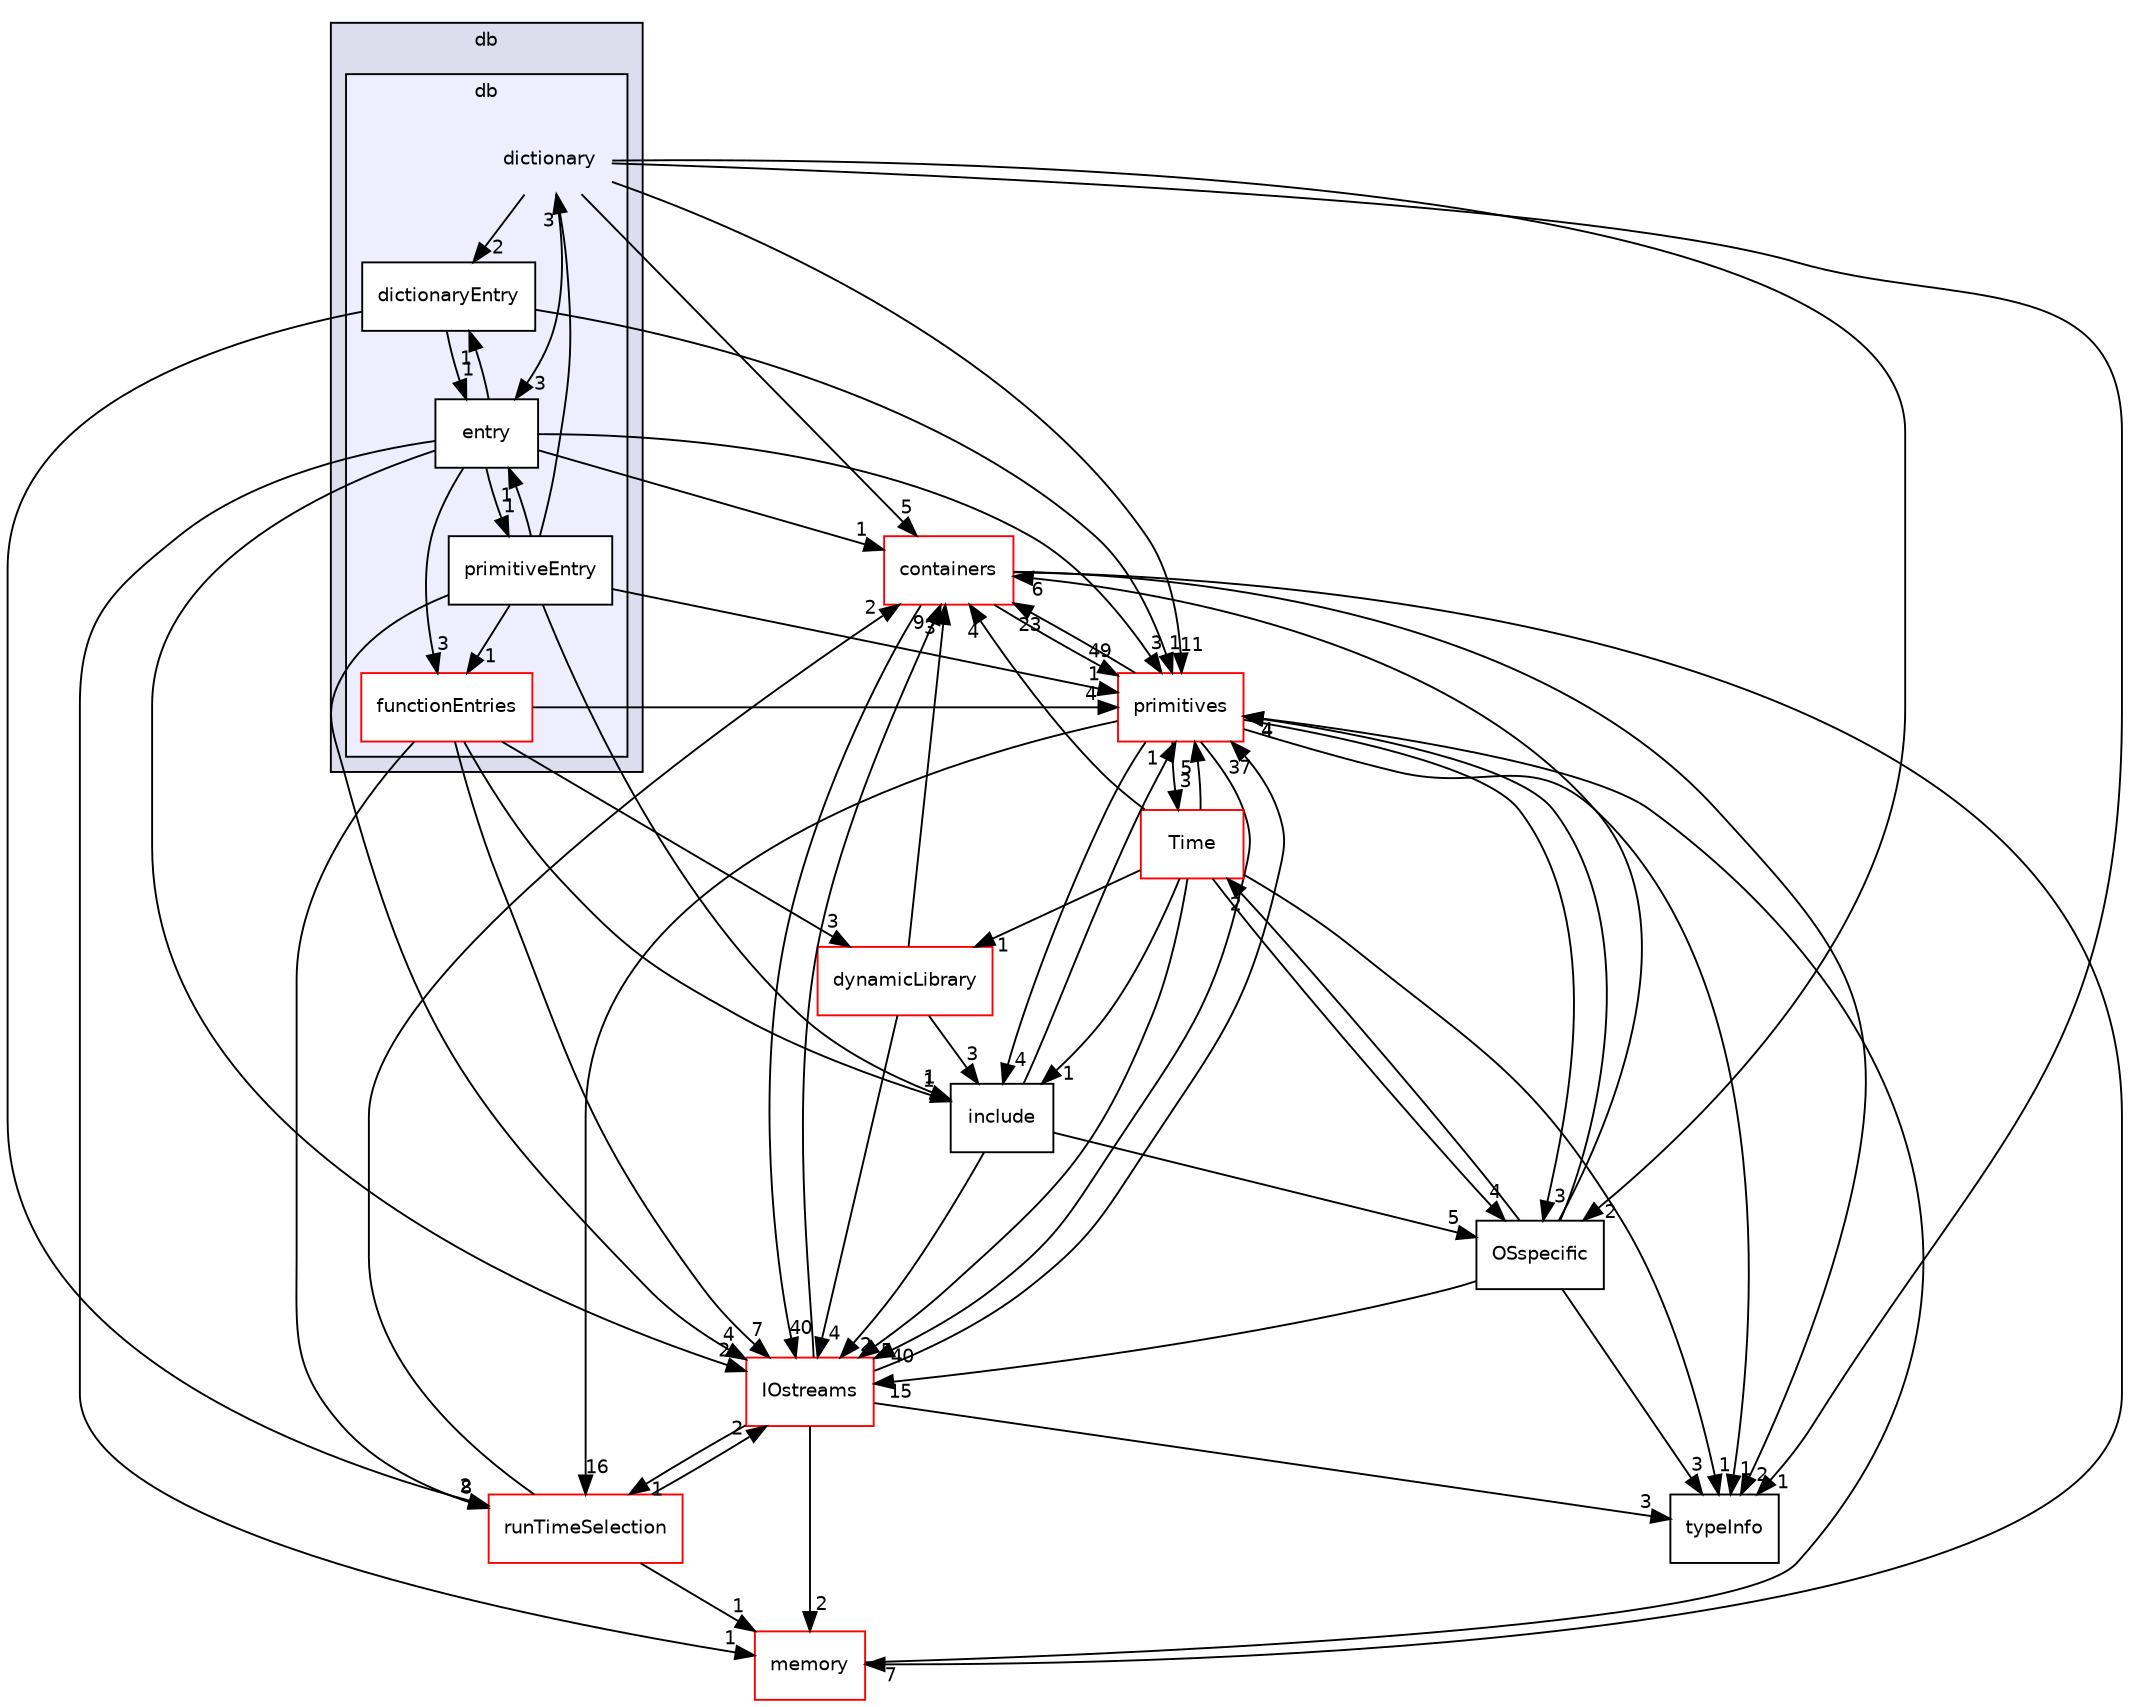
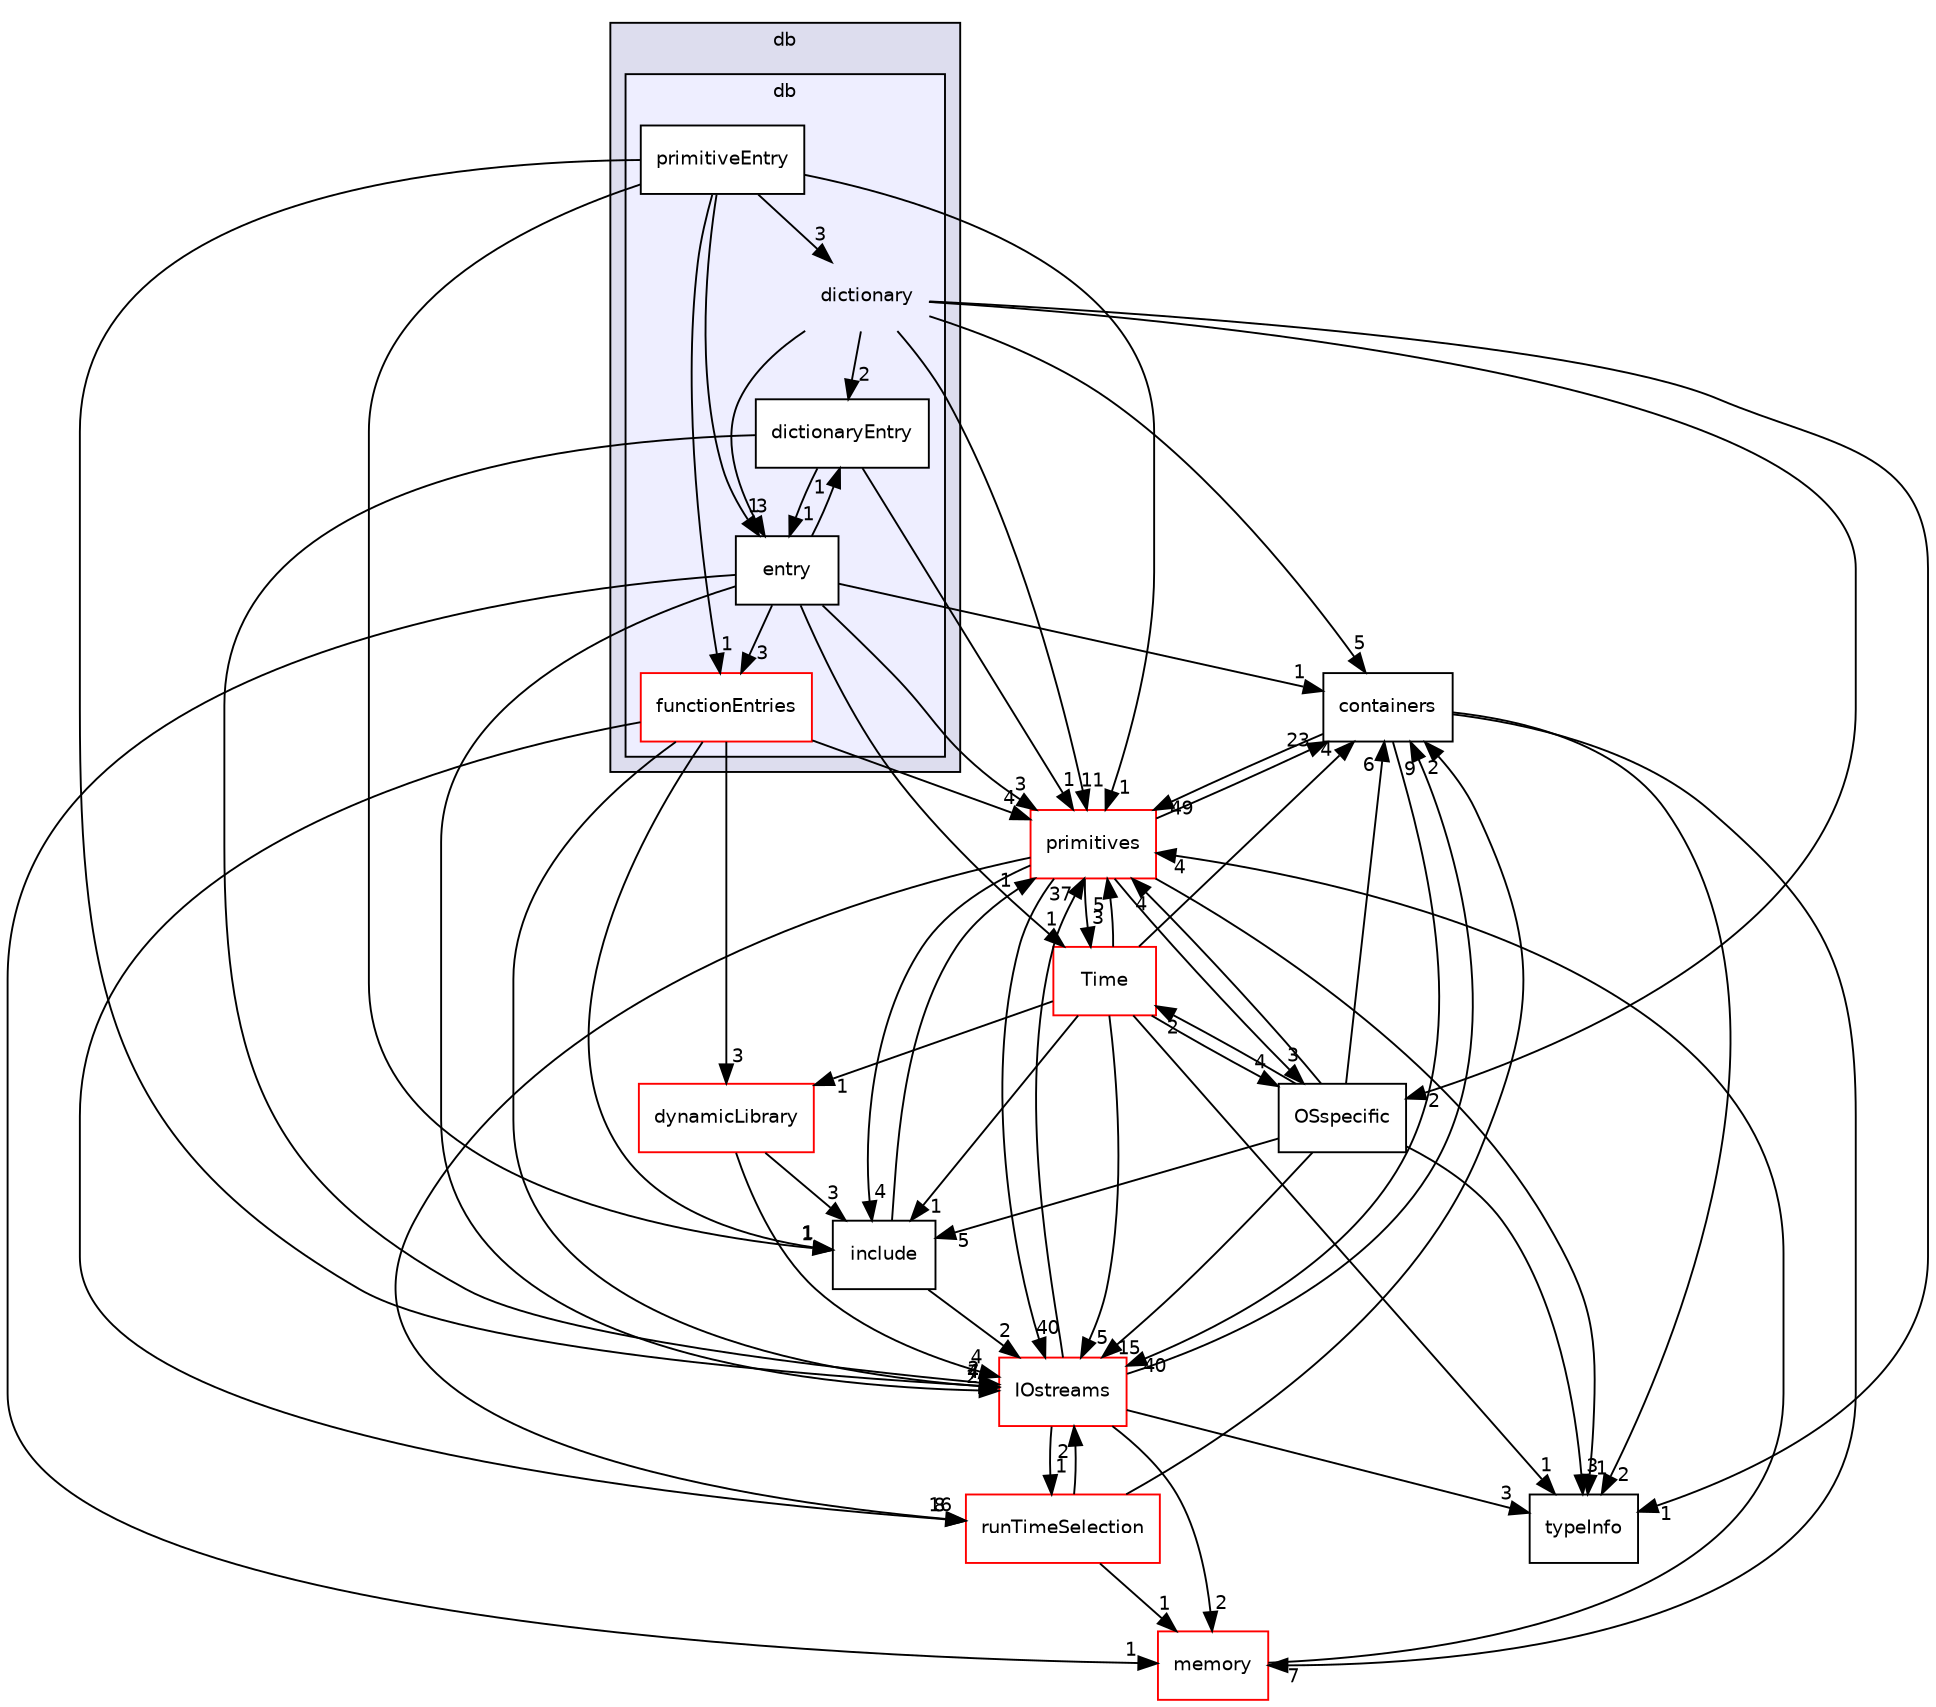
edge "entry" -> "primitiveEntry": now "entry" -> "Time"
node "containers": color red -> black
edge "dynamicLibrary" -> "containers": removed
edge "dictionaryEntry" -> "runTimeSelection": now "dictionaryEntry" -> "IOstreams"
edge "include" -> "OSspecific": reversed
